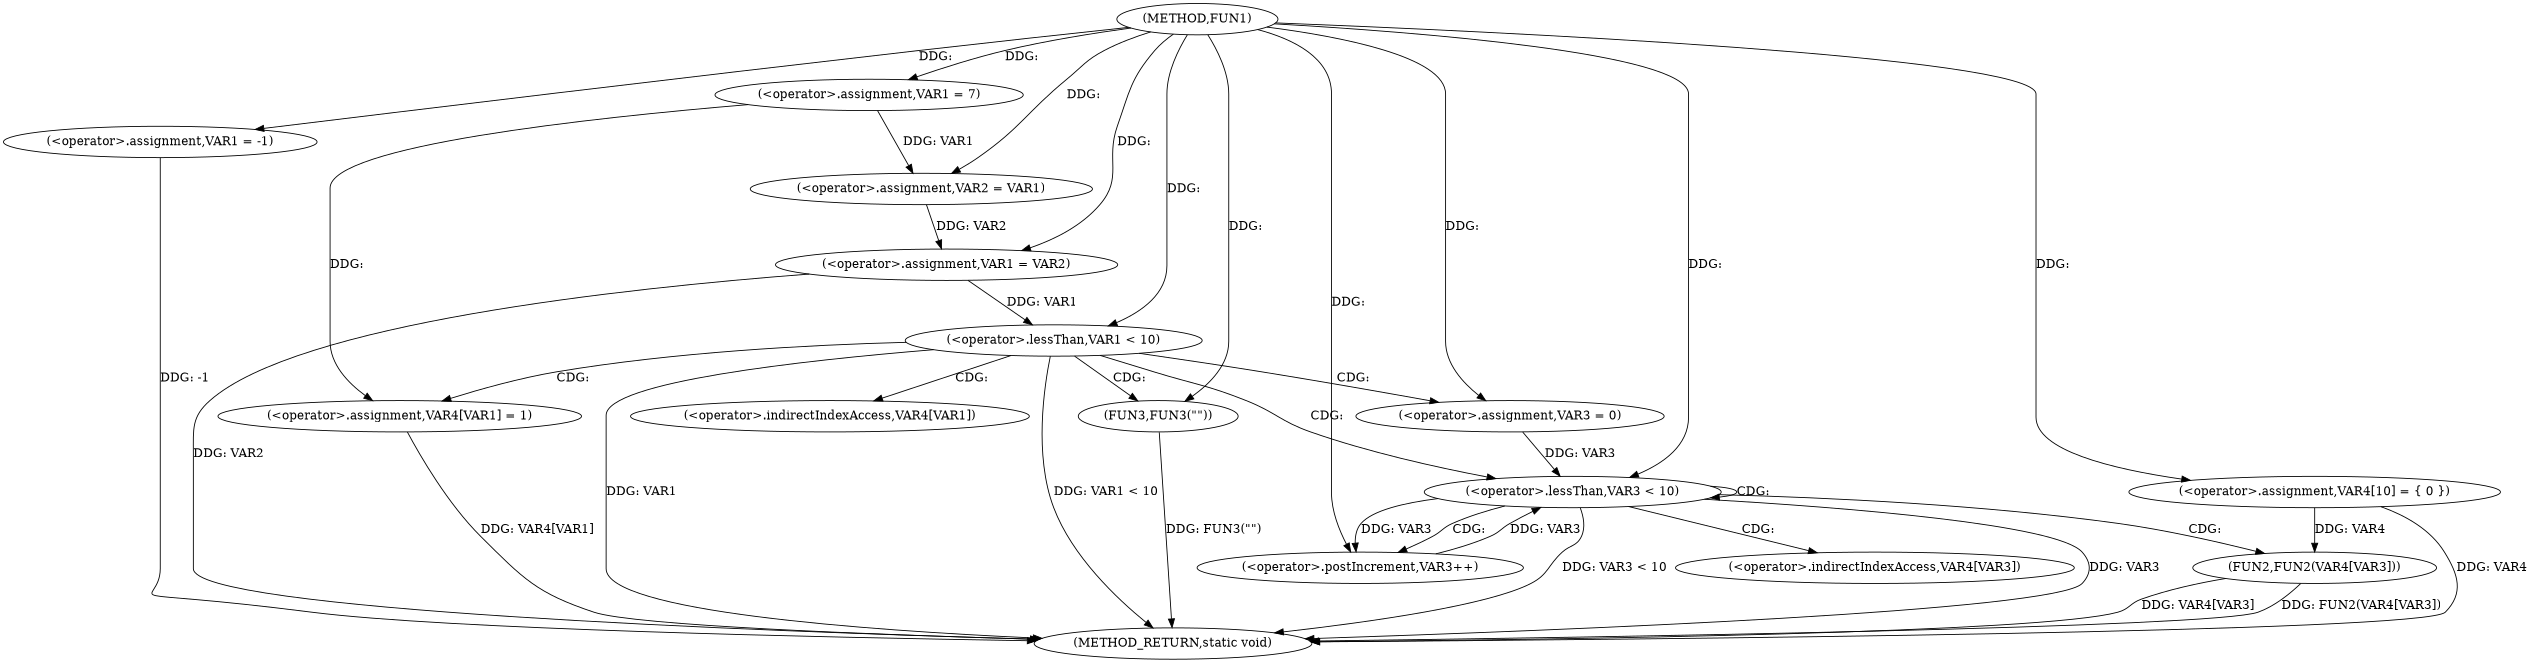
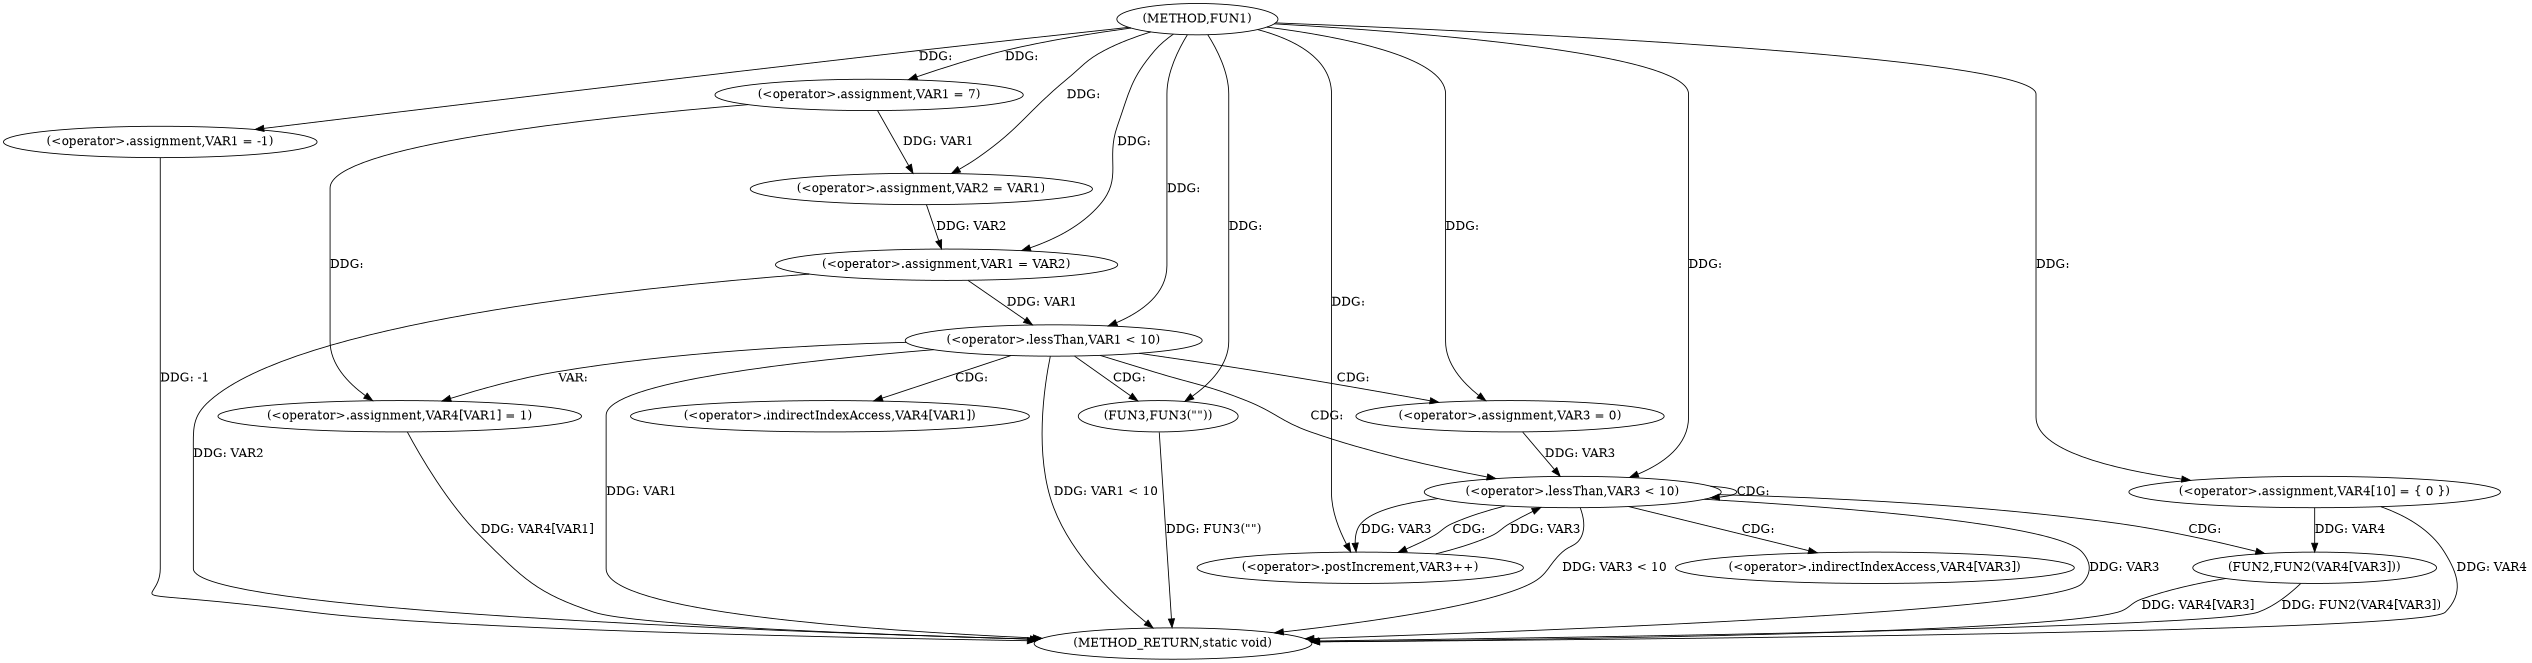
edge "(<operator>.lessThan,VAR1 < 10)" -> "(<operator>.assignment,VAR4[VAR1] = 1)": label "CDG: " -> "VAR: "
